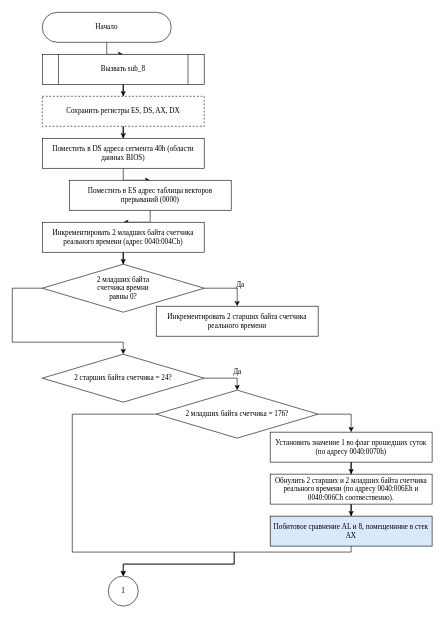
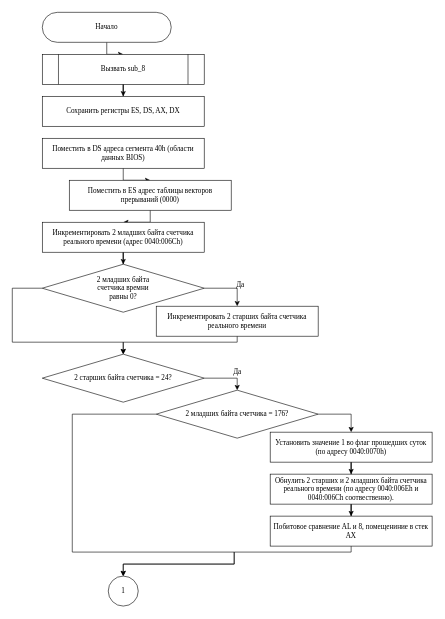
node "Сохранить регистры ES, DS, AX, DX": style dashed -> solid
edge "Сохранить регистры ES, DS, AX, DX" -> "Поместить в DS адреса сегмента 40h (области данных BIOS)": removed
node "Инкрементировать 2 младших байта счетчика реального времени (адрес 0040:004Ch)": label "Инкрементировать 2 младших байта счетчика реального времени (адрес 0040:004Ch)" -> "Инкрементировать 2 младших байта счетчика реального времени (адрес 0040:006Ch)"
edge "Инкрементировать 2 старших байта счетчика реального времени" -> "2 cтарших байта счетчика = 24?": added
node "Побитовое сравнение AL и 8, помещениние в стек AX": fillcolor #dae8fc -> #ffffff
